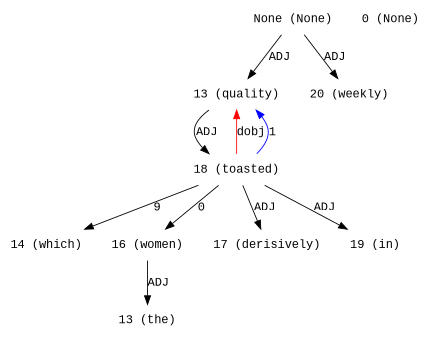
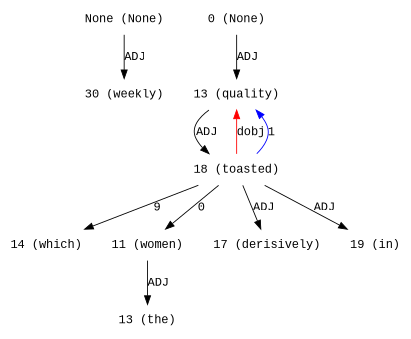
edge "None (None)" -> "13 (quality)": now "0 (None)" -> "13 (quality)"
node "20 (weekly)": label "20 (weekly)" -> "30 (weekly)"
node "16 (women)": label "16 (women)" -> "11 (women)"
